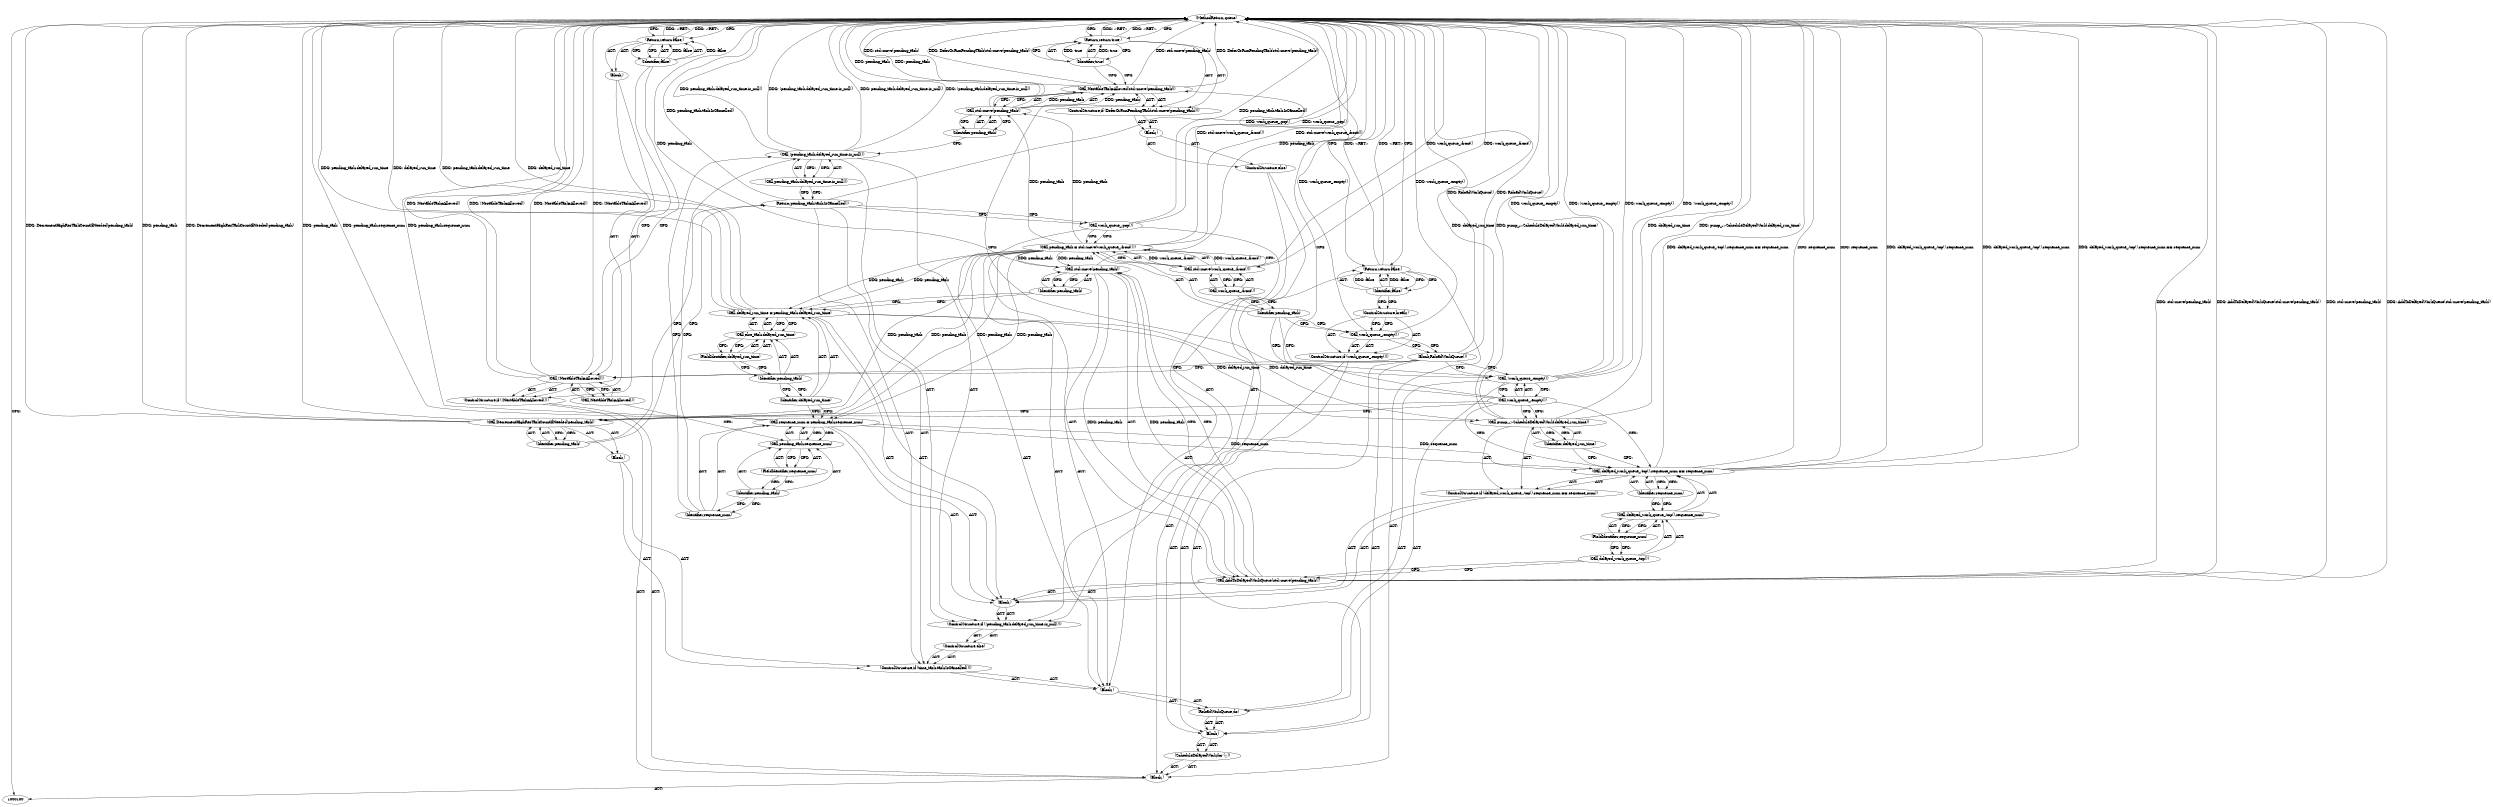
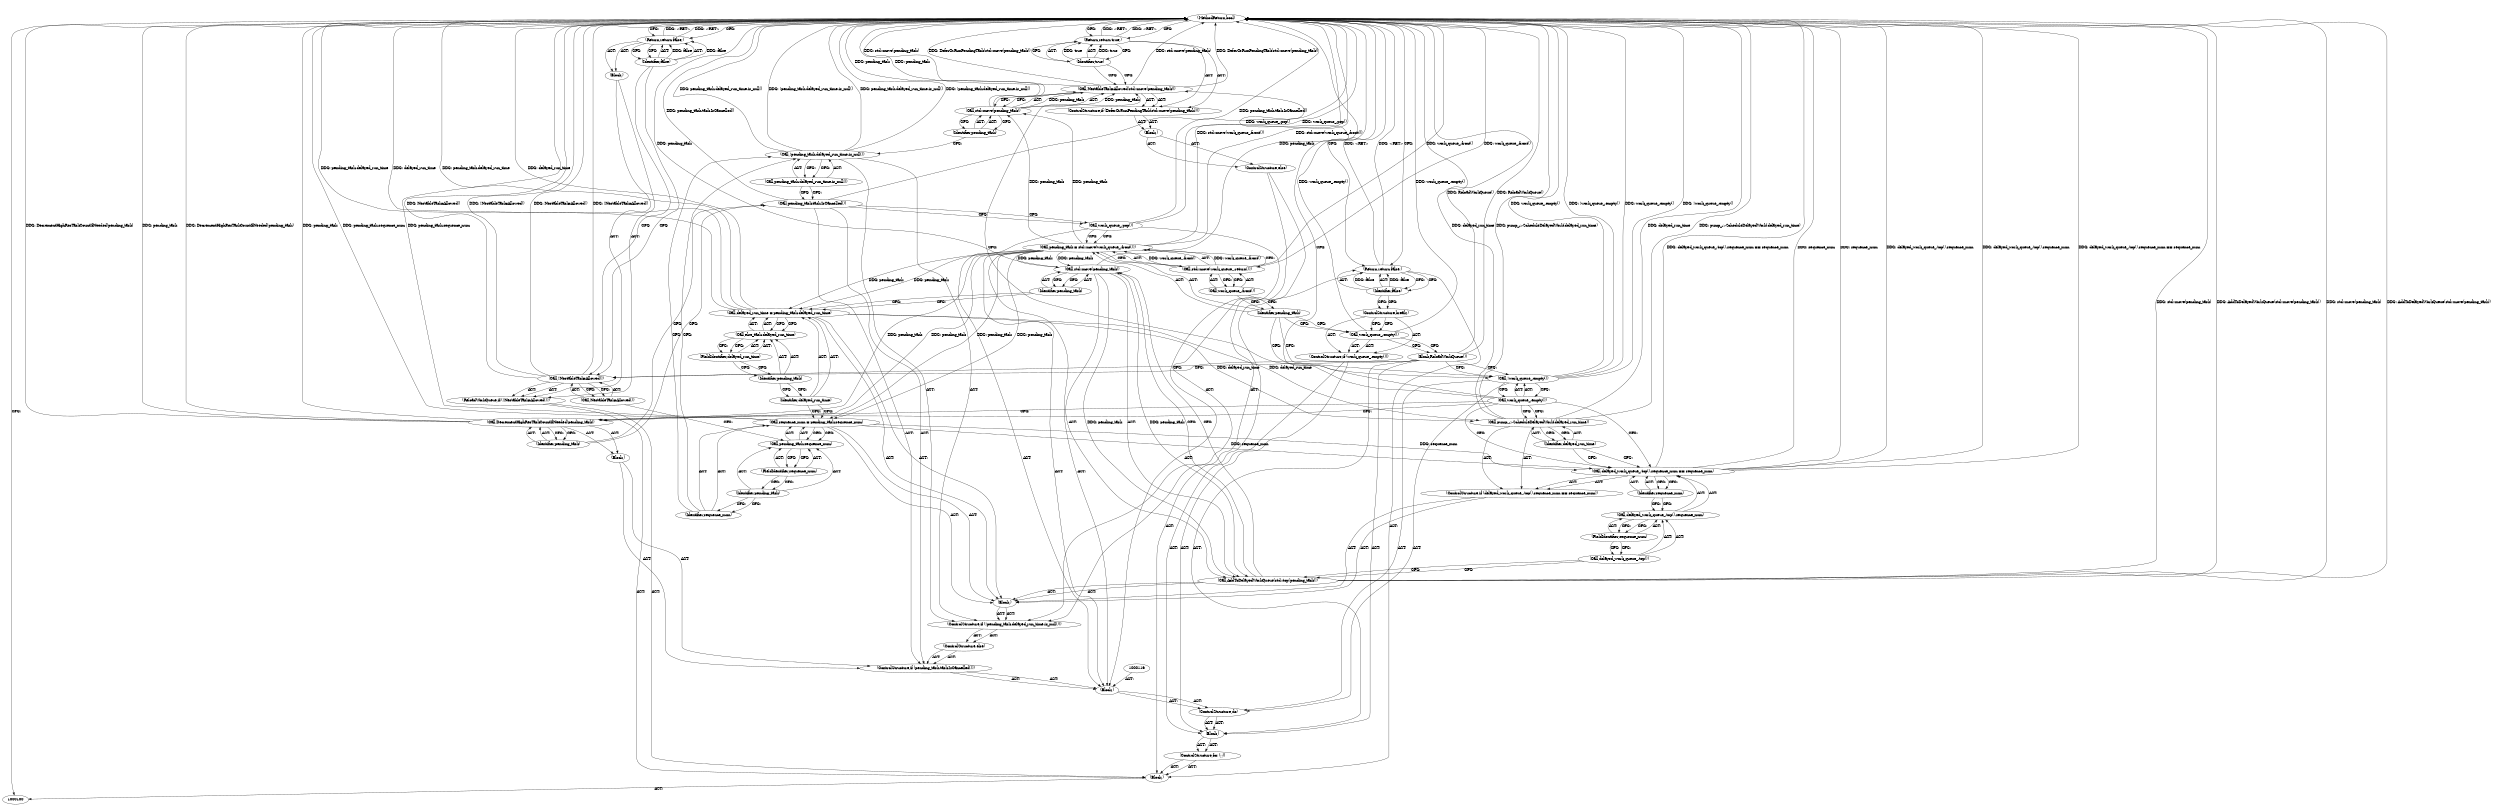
node "(MethodReturn,queue)": label "(MethodReturn,queue)" -> "(MethodReturn,bool)"
node "(Return,pending_task.task.IsCancelled())": label "(Return,pending_task.task.IsCancelled())" -> "(Call,pending_task.task.IsCancelled())"
node "(Call,std::move(work_queue_.front()))": label "(Call,std::move(work_queue_.front()))" -> "(Call,std::move(work_queue_.return()))"
node "(ControlStructure,if (!NestableTasksAllowed()))": label "(ControlStructure,if (!NestableTasksAllowed()))" -> "(ReloadWorkQueue,if (!NestableTasksAllowed()))"
node "(Call,AddToDelayedWorkQueue(std::move(pending_task)))": label "(Call,AddToDelayedWorkQueue(std::move(pending_task)))" -> "(Call,AddToDelayedWorkQueue(std::top(pending_task)))"
node "(ControlStructure,if (time_task.task.IsCancelled()))": label "(ControlStructure,if (time_task.task.IsCancelled()))" -> "(ControlStructure,if (pending_task.task.IsCancelled()))"
node "1000116": added
node "(ReloadWorkQueue,do)": label "(ReloadWorkQueue,do)" -> "(ControlStructure,do)"
node "(ScheduleDelayedWork,for (;;))": label "(ScheduleDelayedWork,for (;;))" -> "(ControlStructure,for (;;))"
